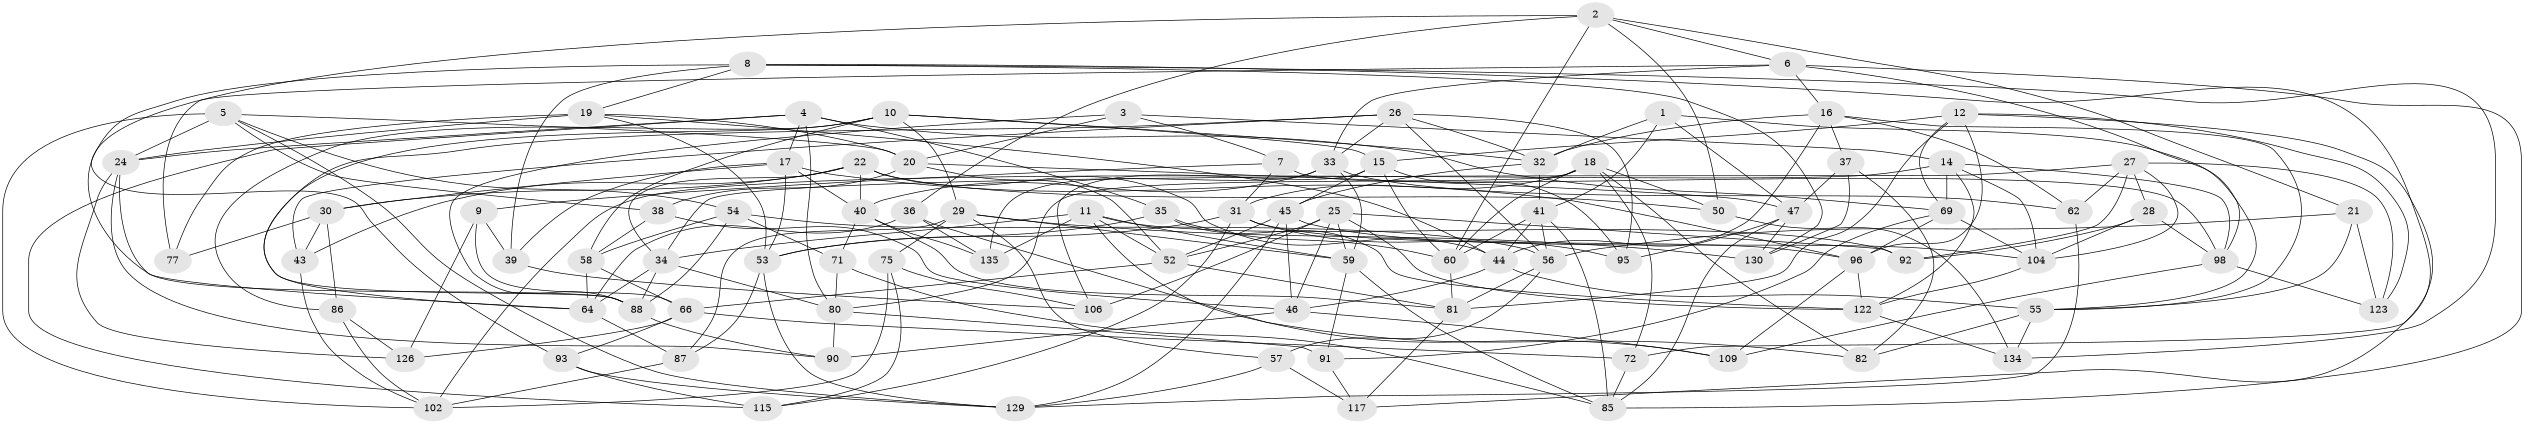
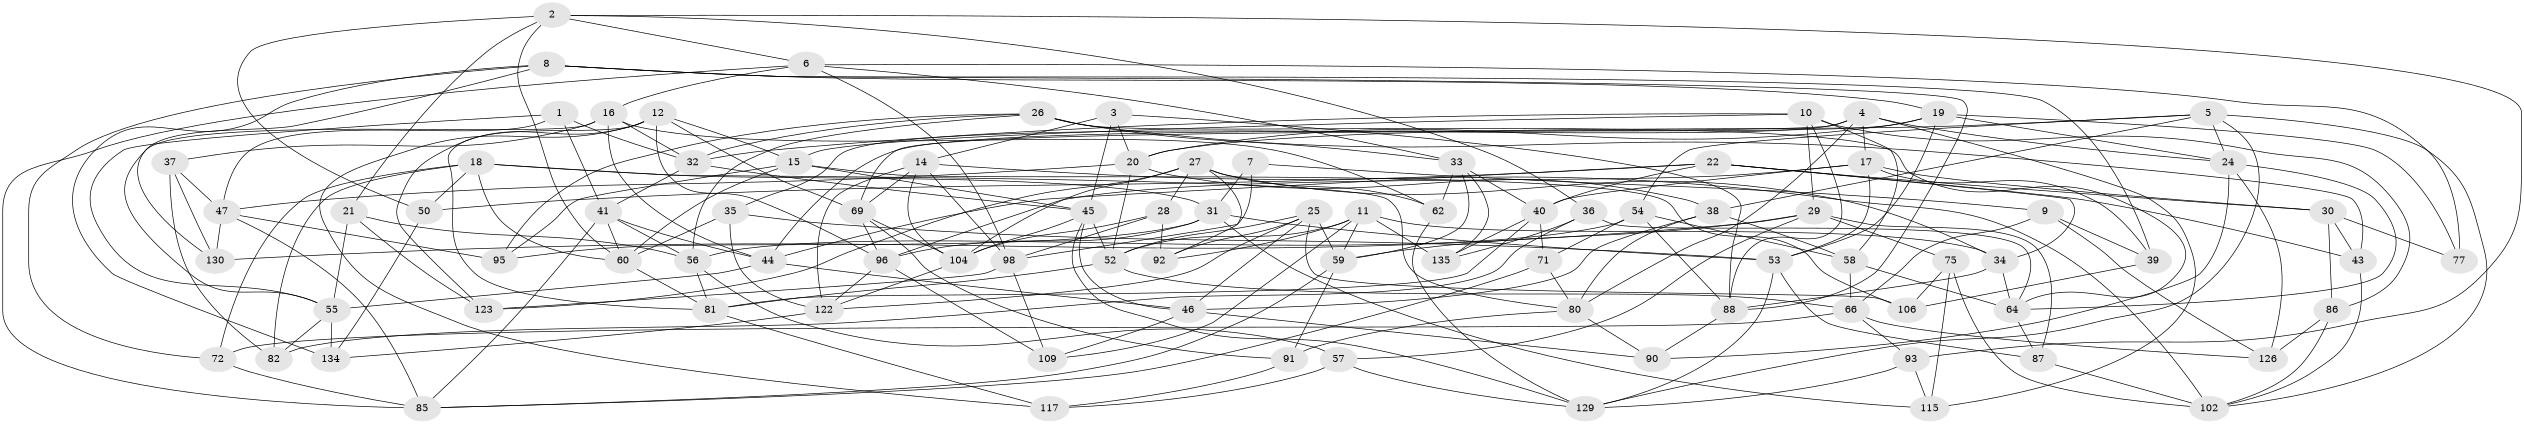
edge "3" -- "7": now "3" -- "45"
edge "34" -- "80": now "38" -- "80"
